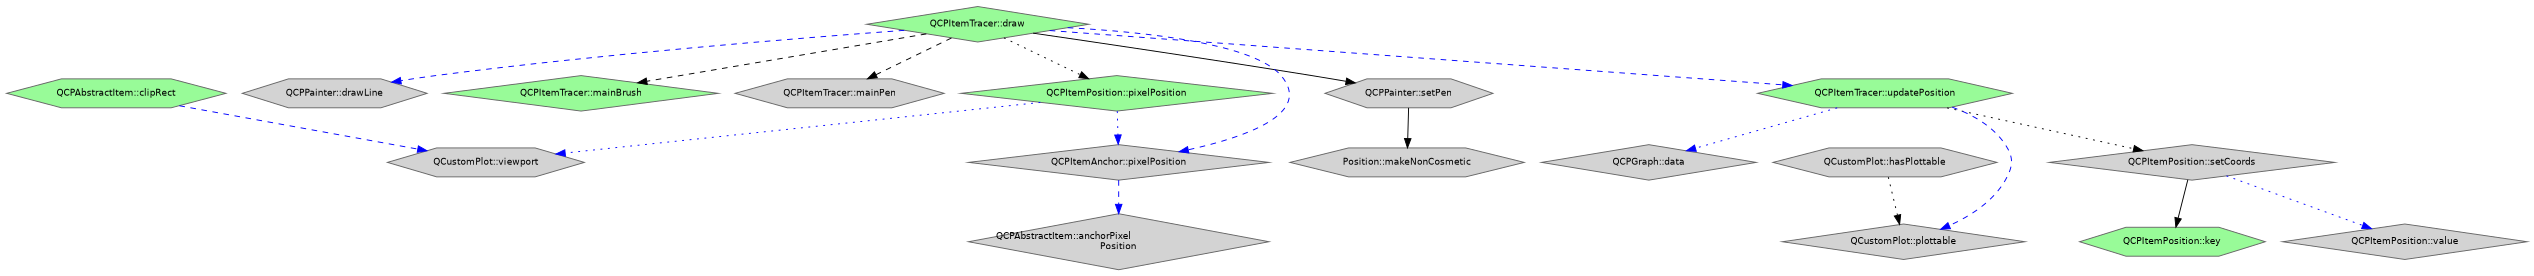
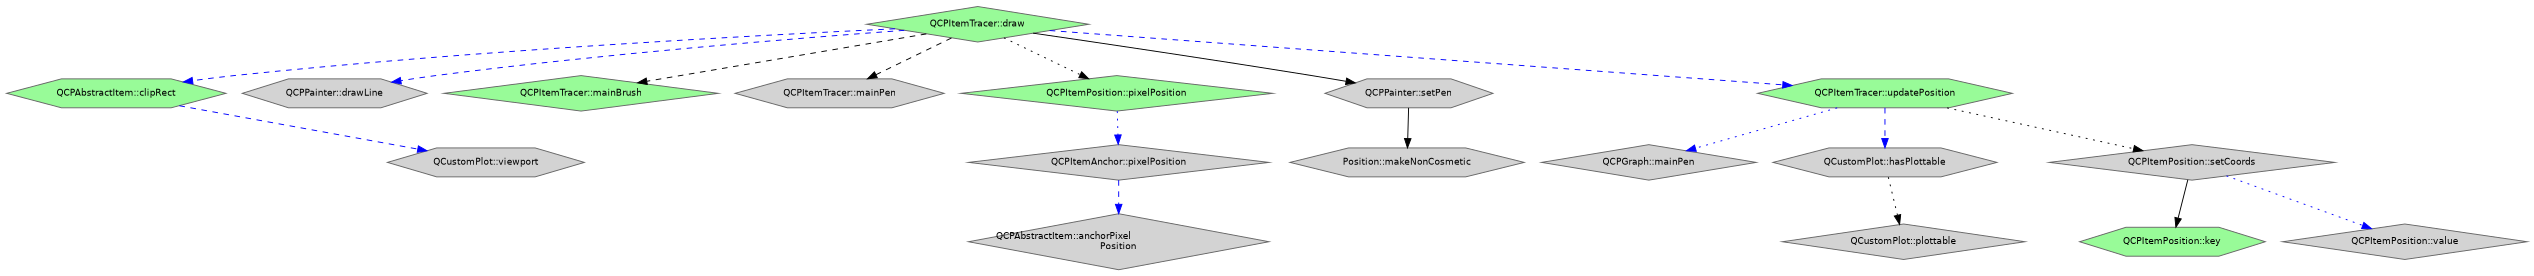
edge "QCPItemTracer::draw" -> "QCPItemAnchor::pixelPosition": now "QCPItemTracer::draw" -> "QCPAbstractItem::clipRect"
edge "QCPItemPosition::pixelPosition" -> "QCustomPlot::viewport": removed
node "QCPGraph::data": label "QCPGraph::data" -> "QCPGraph::mainPen"
edge "QCPItemTracer::updatePosition" -> "QCustomPlot::plottable": now "QCPItemTracer::updatePosition" -> "QCustomPlot::hasPlottable"
